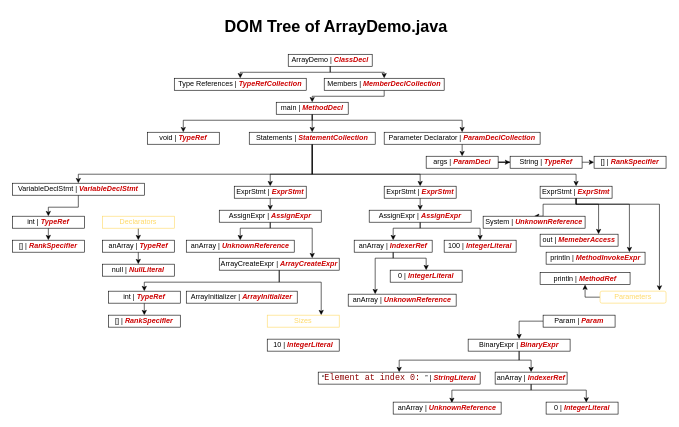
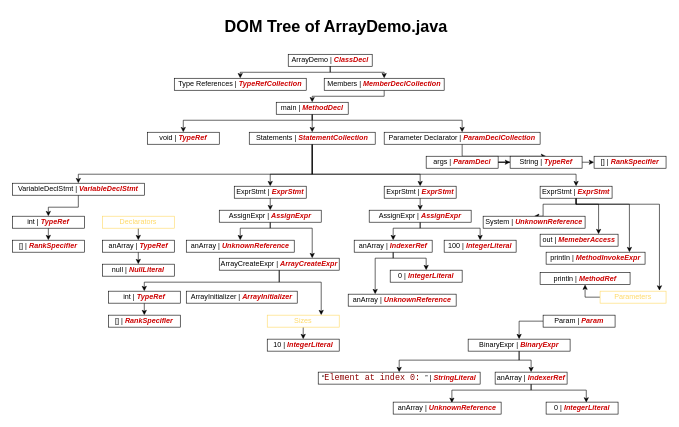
edge "Parameter Declarator | ParamDeclCollection" -> "args | ParamDecl": now "Parameter Declarator | ParamDeclCollection" -> "String | TypeRef"
node "Parameters": shape rounded rectangle -> rectangle
edge "Sizes" -> "10 | IntegerLiteral": added
